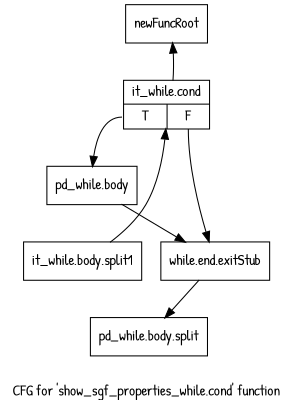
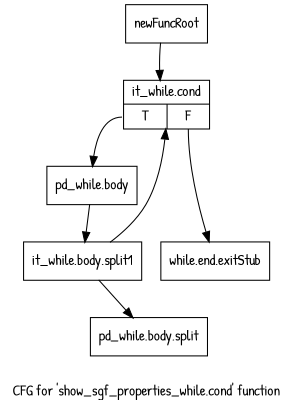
edge "it_while.cond" -> "newFuncRoot": reversed
edge "pd_while.body" -> "while.end.exitStub": now "pd_while.body" -> "it_while.body.split1"
edge "while.end.exitStub" -> "pd_while.body.split": now "it_while.body.split1" -> "pd_while.body.split"
